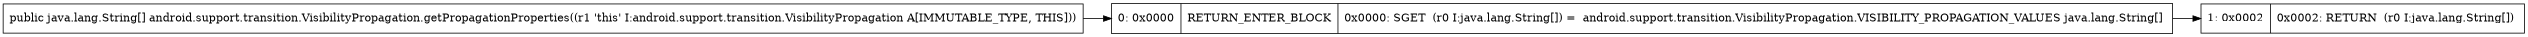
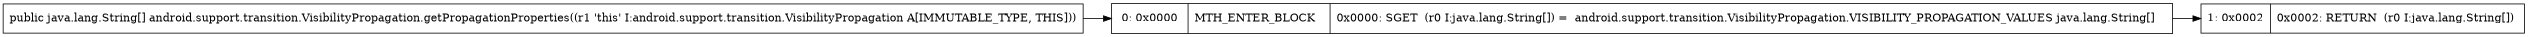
node "0: 0x0000": text "RETURN_ENTER_BLOCK" -> "MTH_ENTER_BLOCK"
